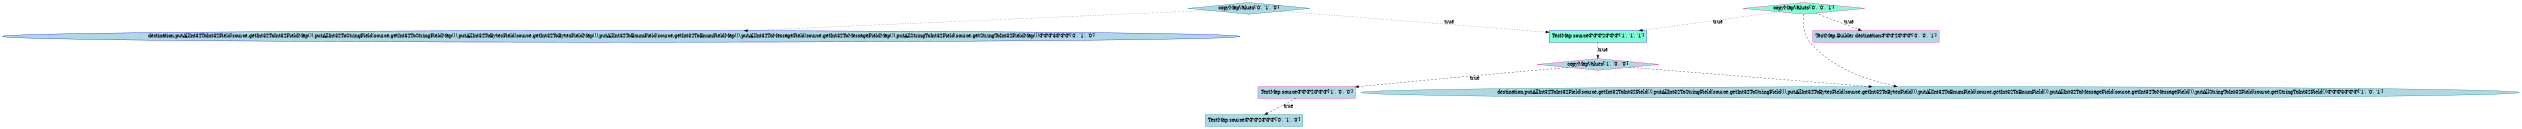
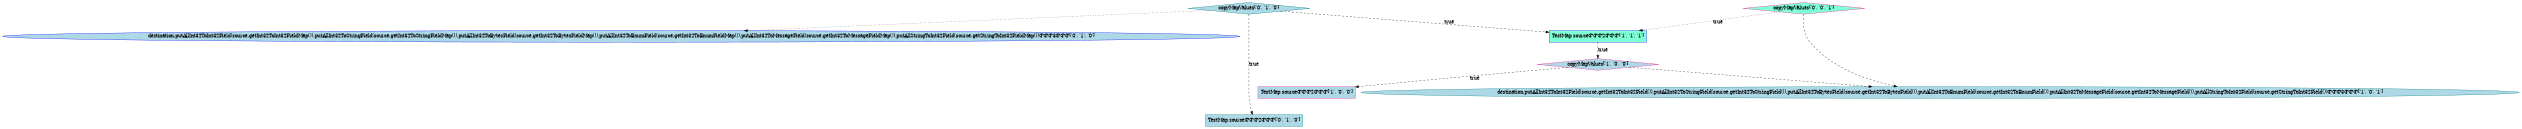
edge "copyMapValues['0', '1', '0']" -> "TestMap source@@@2@@@['1', '1', '1']": style dotted -> dashed
node "TestMap.Builder destination@@@2@@@['0', '0', '1']": removed
edge "TestMap source@@@2@@@['1', '0', '0']" -> "TestMap source@@@2@@@['0', '1', '0']": now "copyMapValues['0', '1', '0']" -> "TestMap source@@@2@@@['0', '1', '0']"
